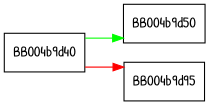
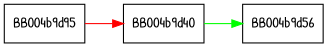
node "BB004b9d50": label "BB004b9d50" -> "BB004b9d56"
edge "BB004b9d40" -> "BB004b9d95": reversed
